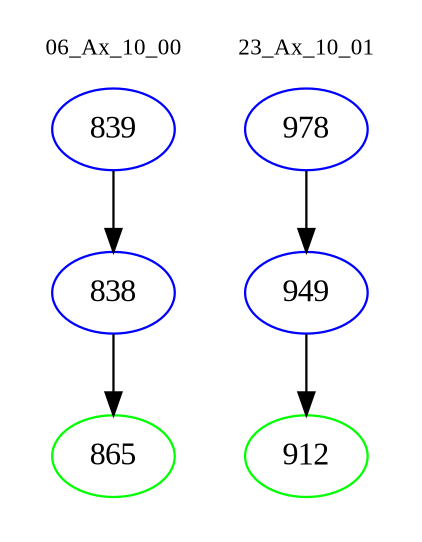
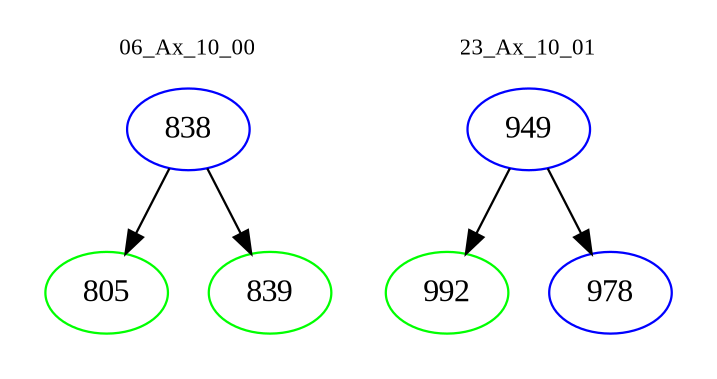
node "839": color blue -> green
edge "839" -> "838": reversed
edge "978" -> "949": reversed
node "865": label "865" -> "805"
node "912": label "912" -> "992"
